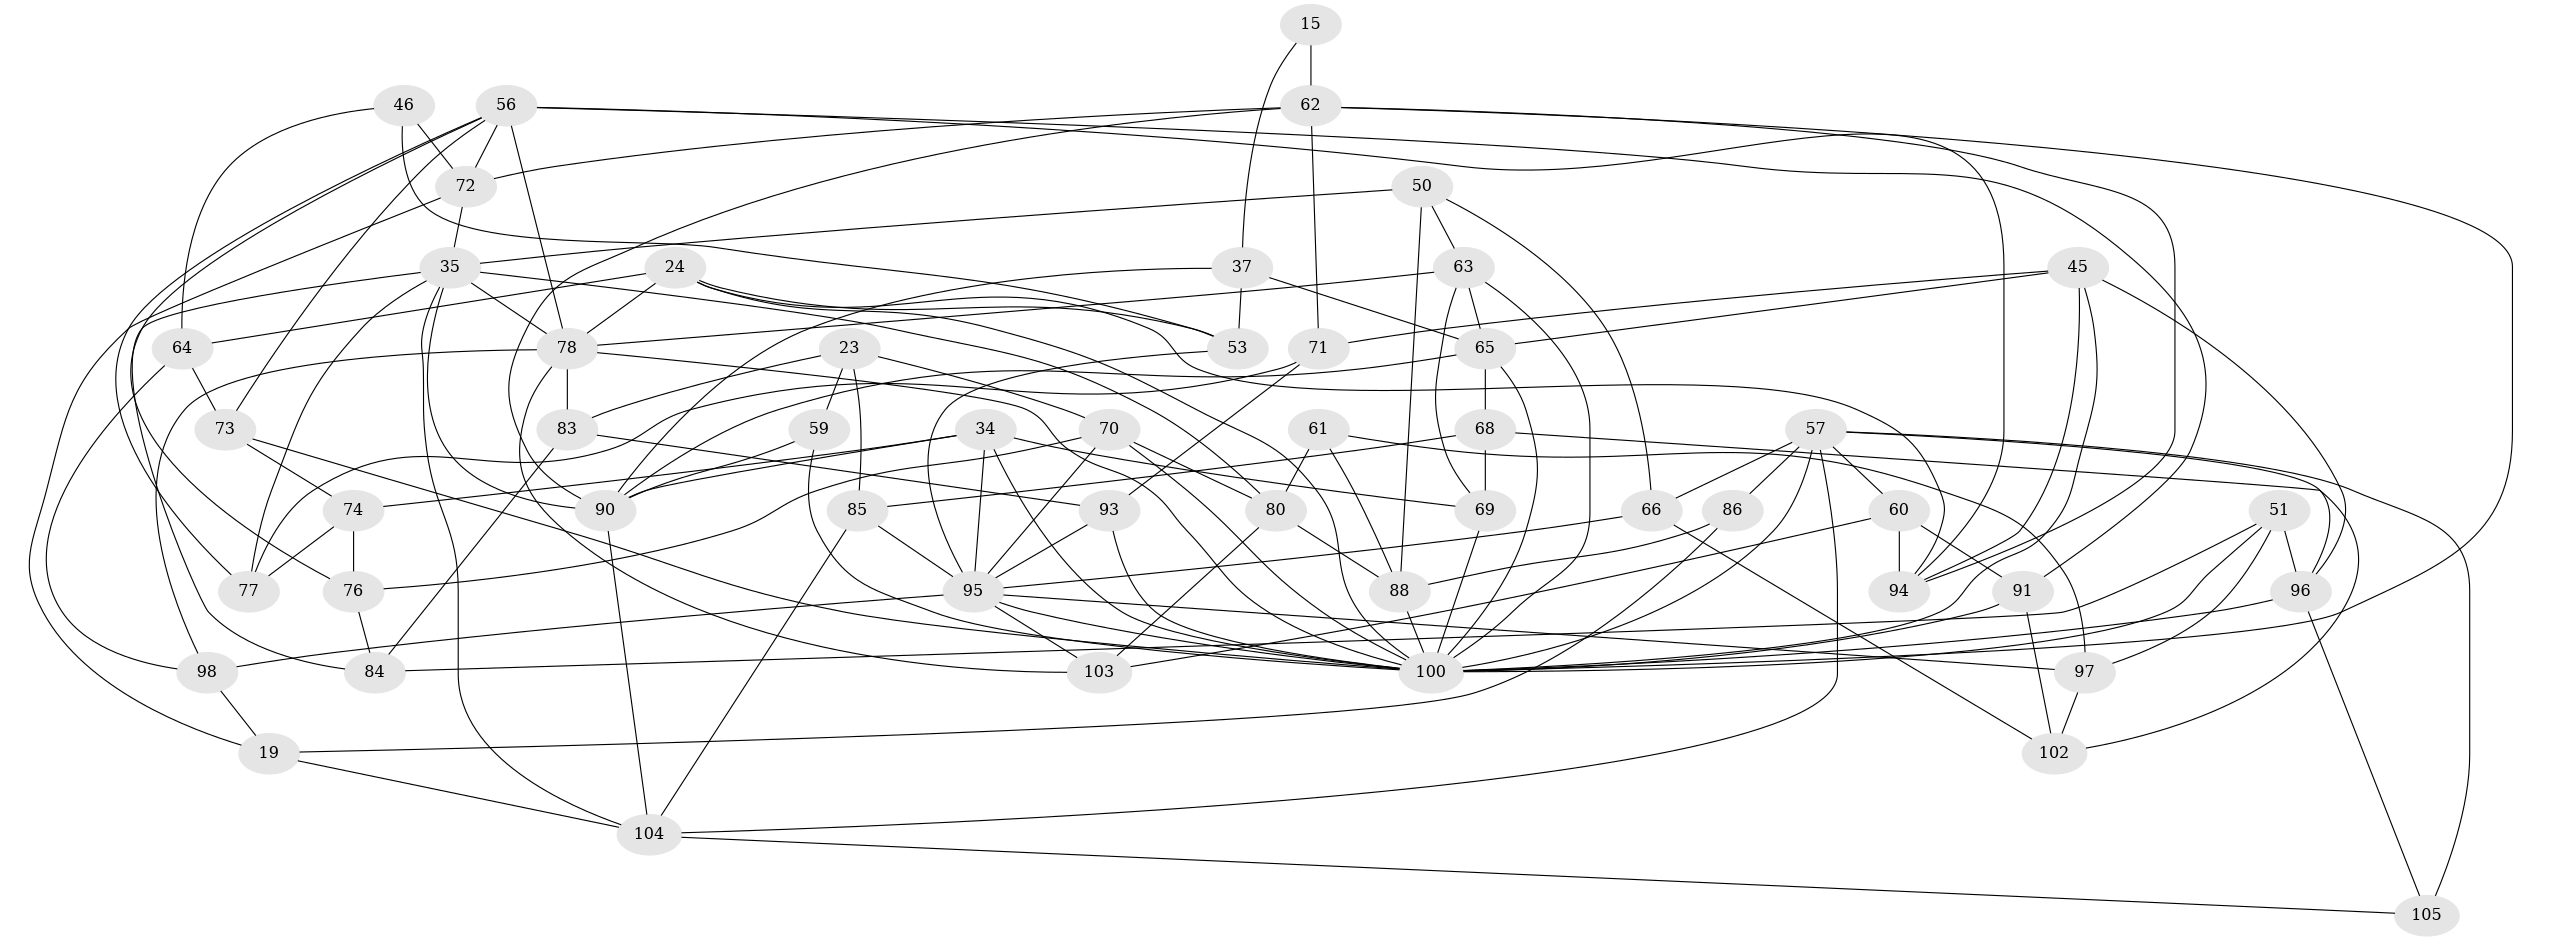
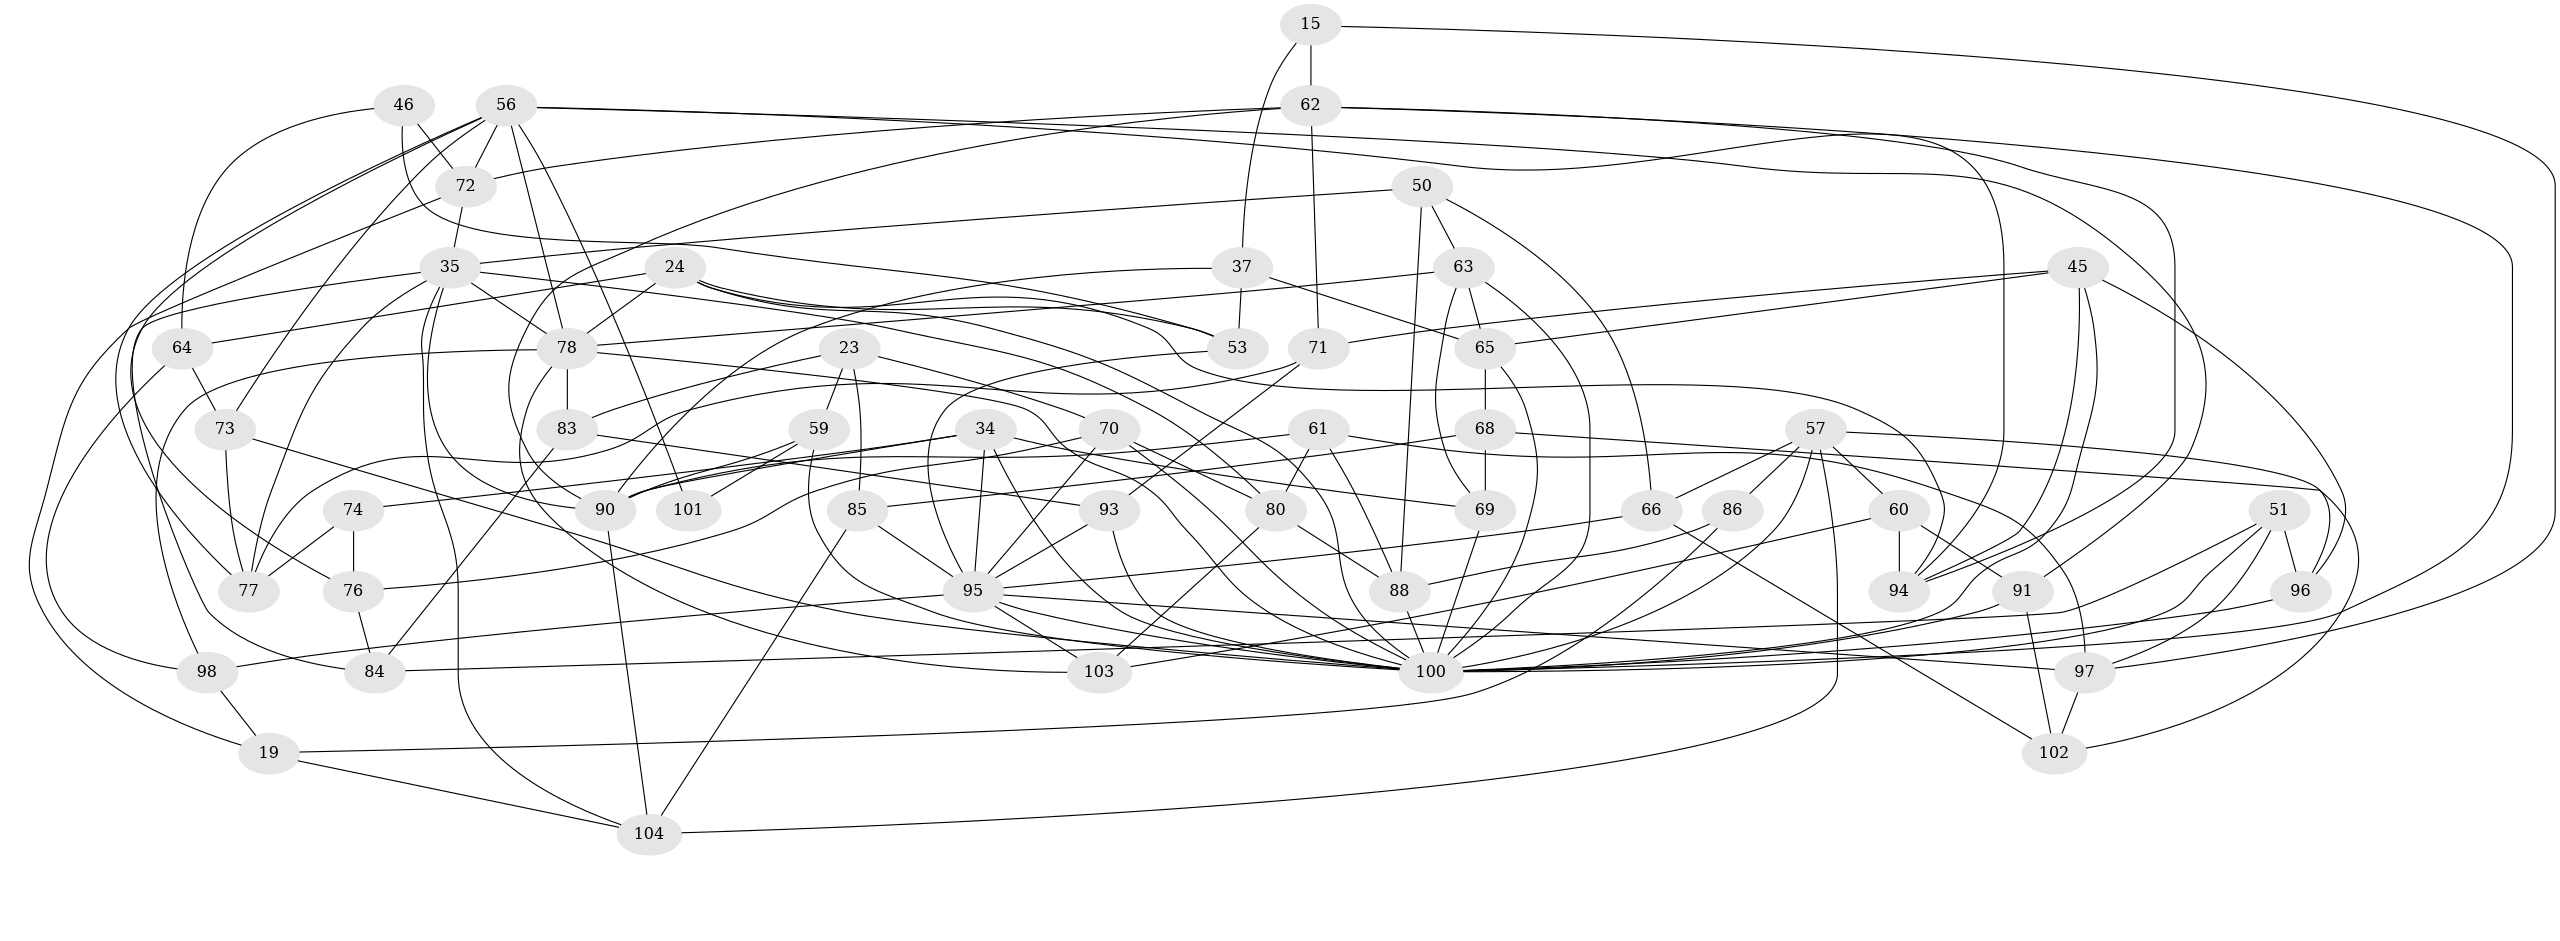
edge "15" -- "97": added
edge "65" -- "90": now "61" -- "90"
edge "73" -- "74": now "73" -- "77"
node "101": added
node "105": removed
